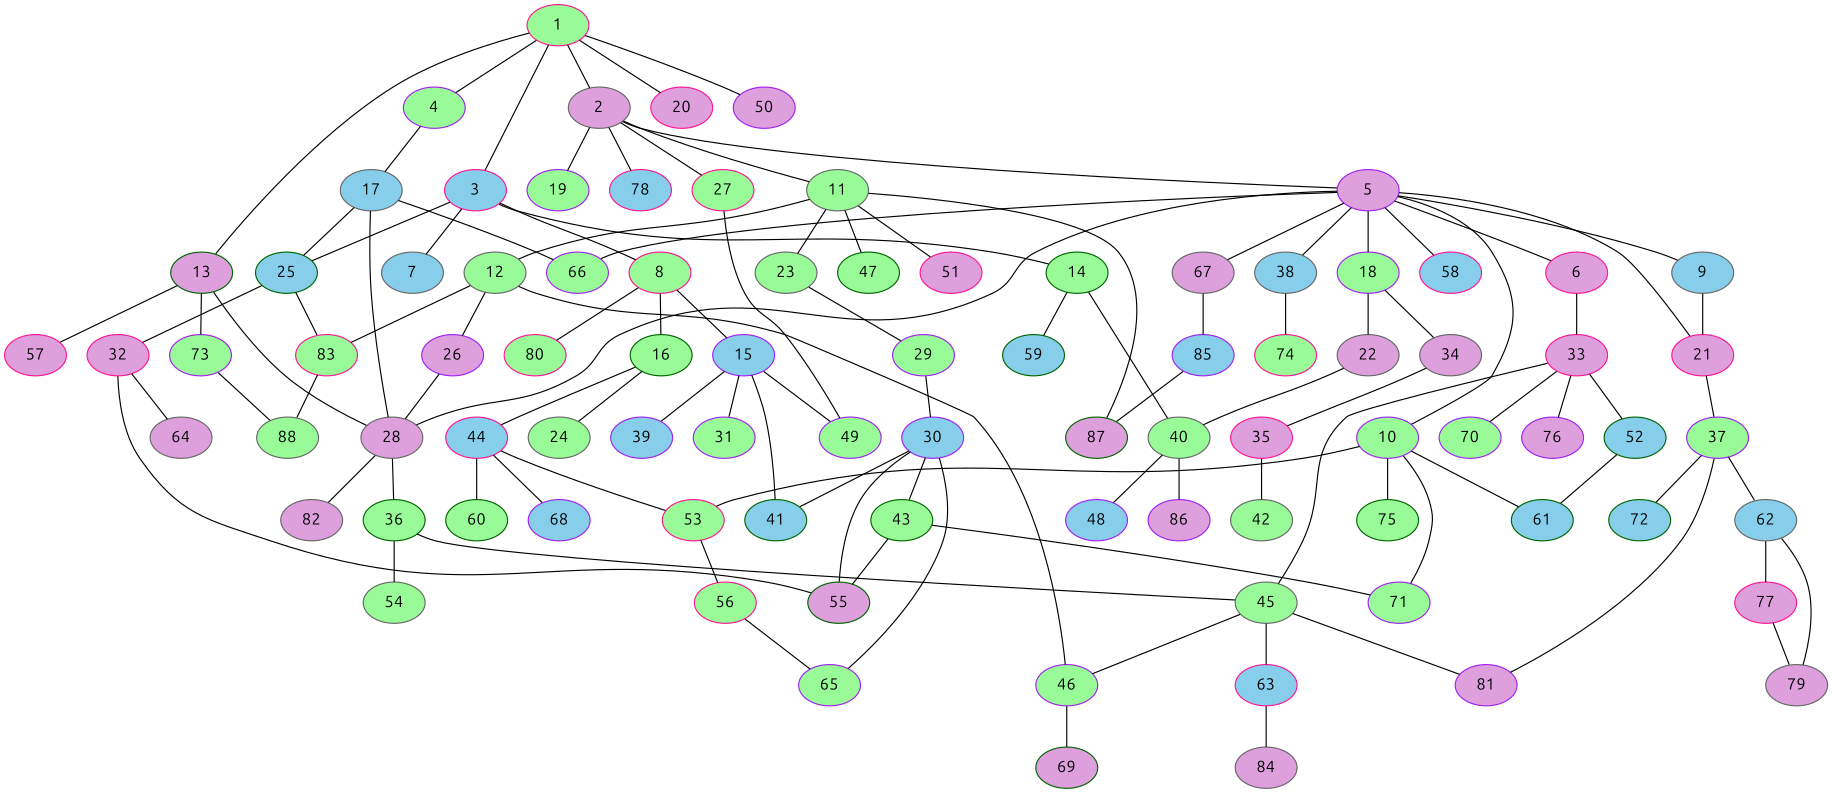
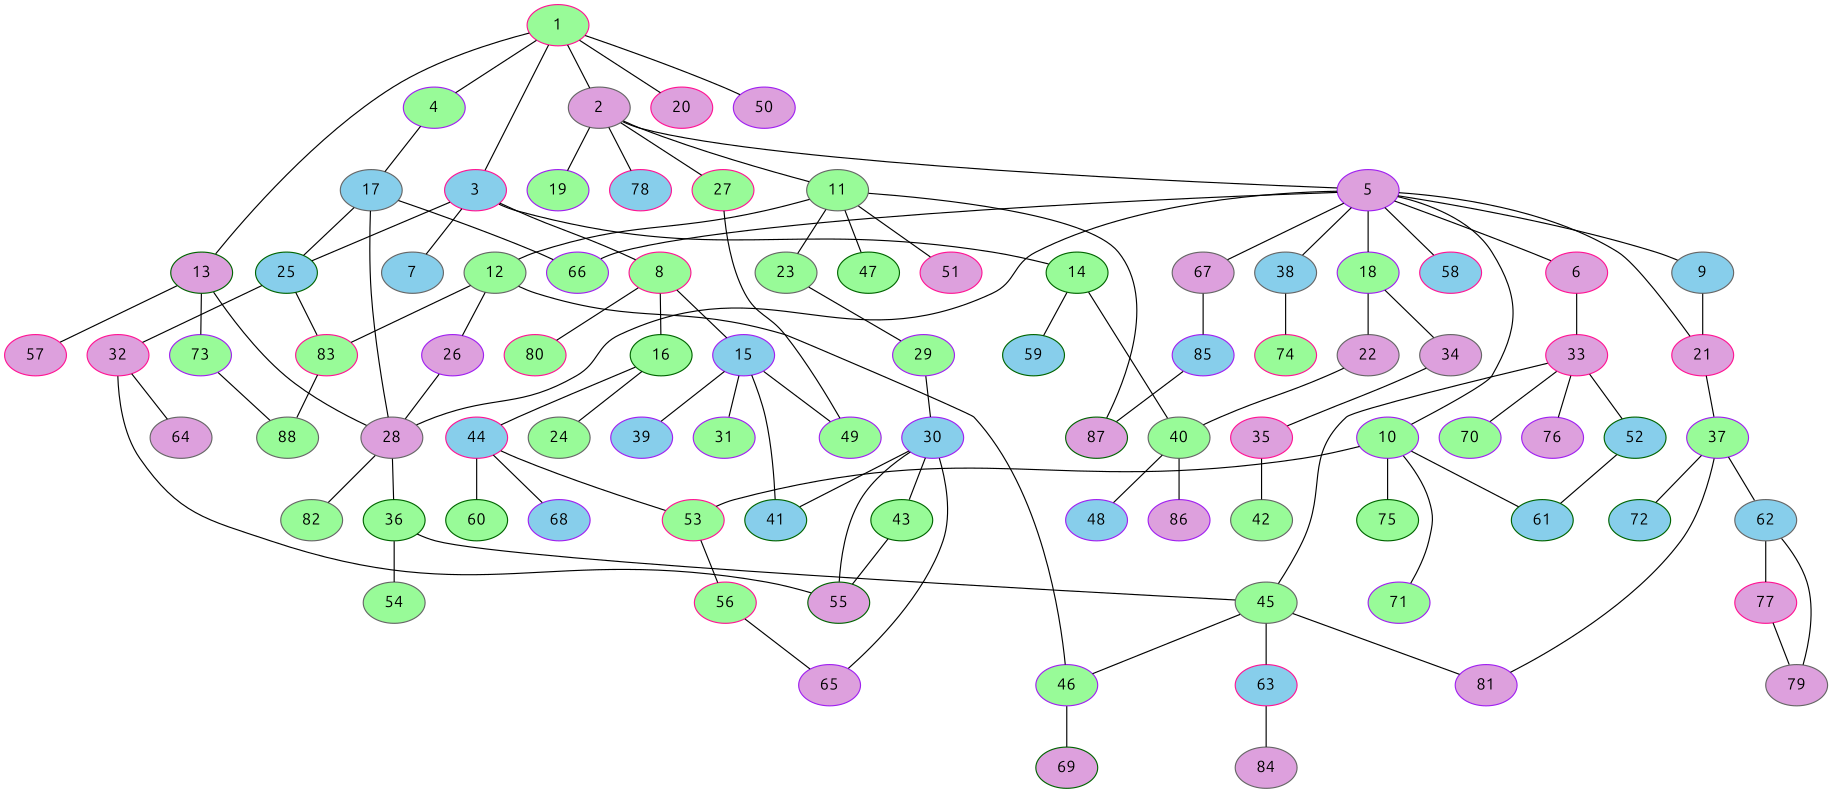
node "82": fillcolor plum -> palegreen
edge "43" -- "71": removed
node "65": fillcolor palegreen -> plum
